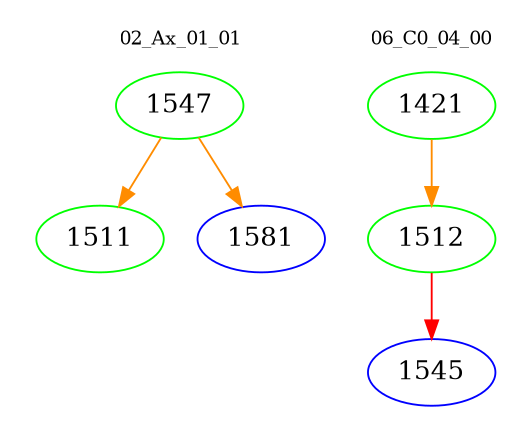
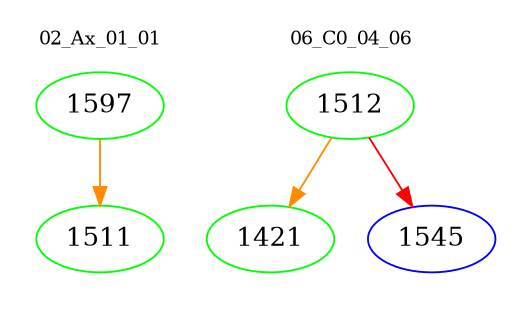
cluster "06_C0_04_00": label "06_C0_04_00" -> "06_C0_04_06"
node "1547": label "1547" -> "1597"
edge "1421" -> "1512": reversed
node "1581": removed
